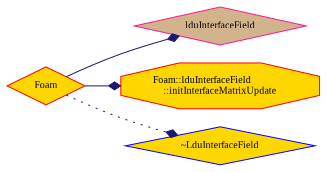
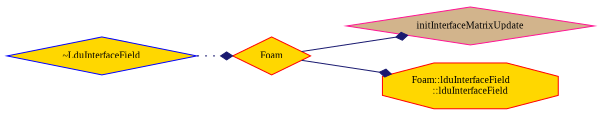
node "lduInterfaceField": label "lduInterfaceField" -> "initInterfaceMatrixUpdate"
node "Foam::lduInterfaceField ::initInterfaceMatrixUpdate": label "Foam::lduInterfaceField ::initInterfaceMatrixUpdate" -> "Foam::lduInterfaceField ::lduInterfaceField"
edge "Foam" -> "~LduInterfaceField": reversed
